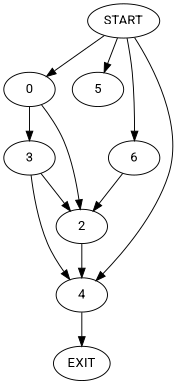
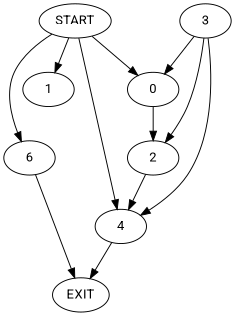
node "5": label "5" -> "1"
edge "0" -> "3": reversed
edge "6" -> "2": now "6" -> "EXIT"
